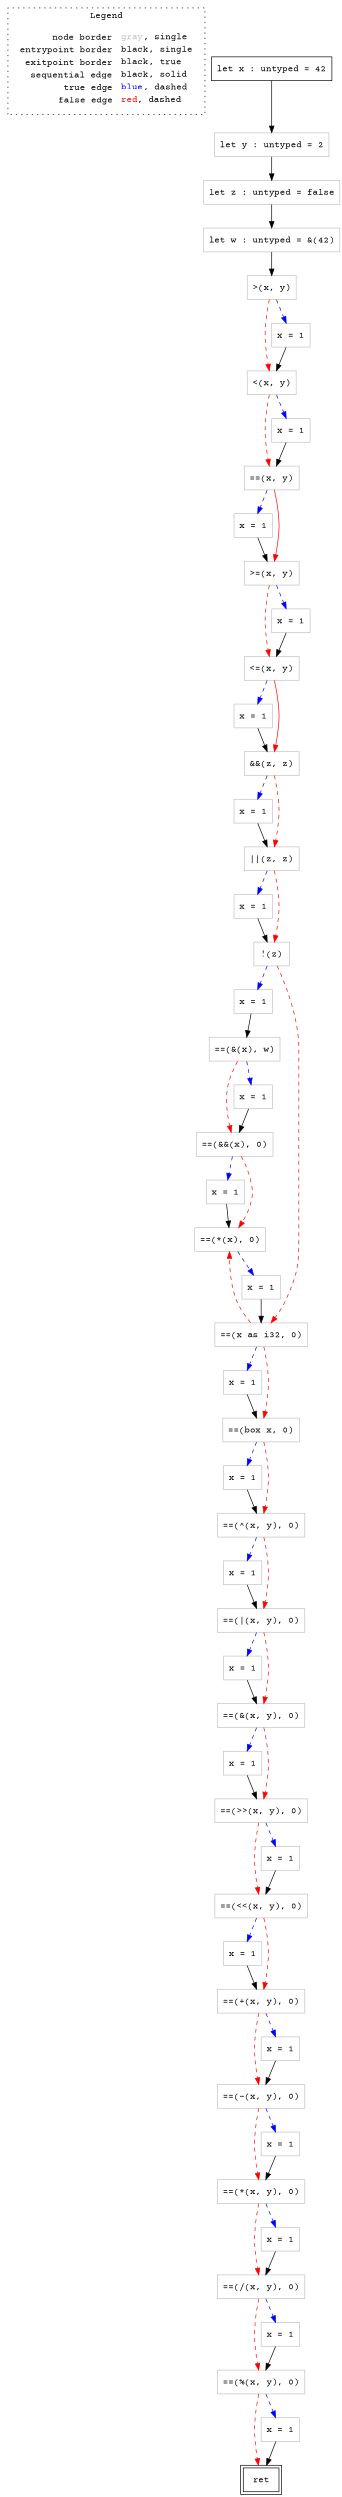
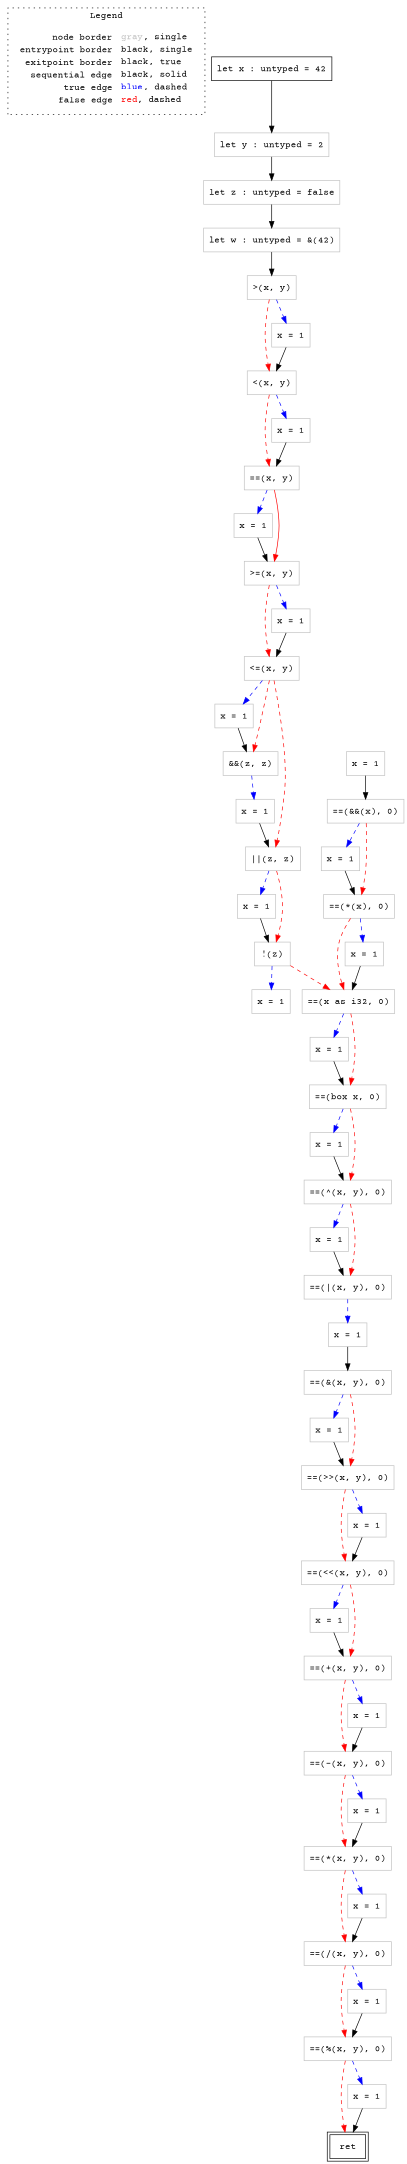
edge "<=(x, y)" -> "&&(z, z)": style solid -> dashed
edge "&&(z, z)" -> "||(z, z)": now "<=(x, y)" -> "||(z, z)"
node "==(&(x), w)": removed
edge "==(x as i32, 0)" -> "==(*(x), 0)": reversed
edge "==(|(x, y), 0)" -> "==(&(x, y), 0)": removed
